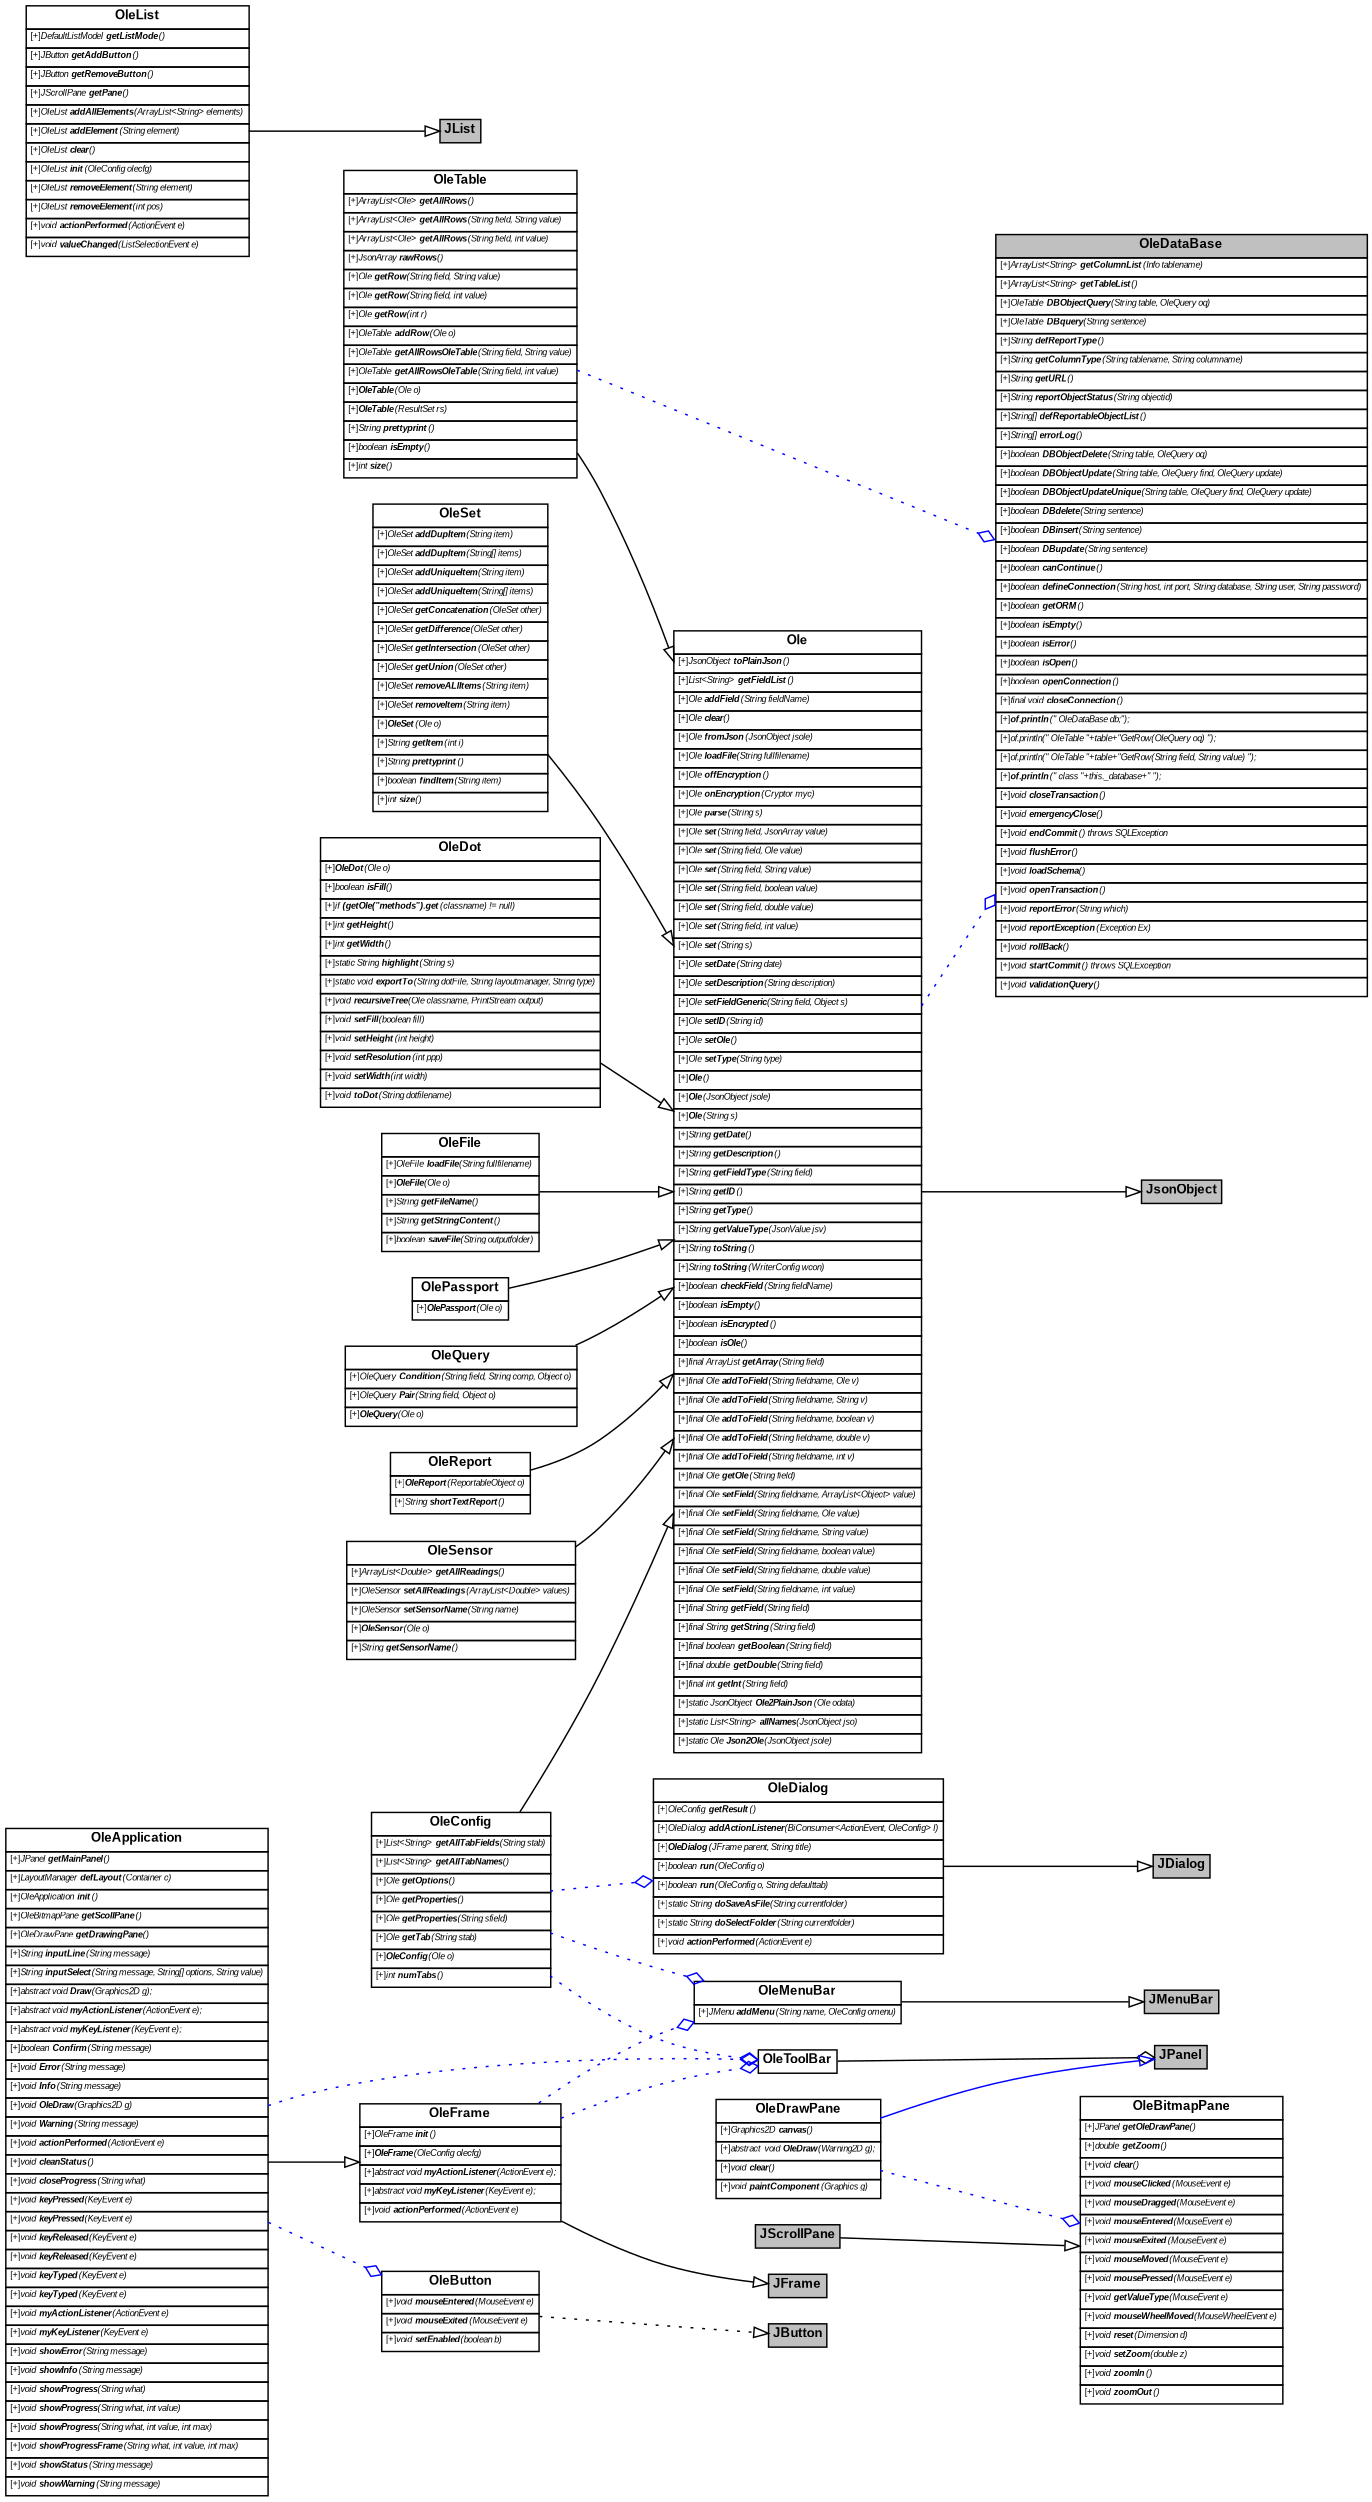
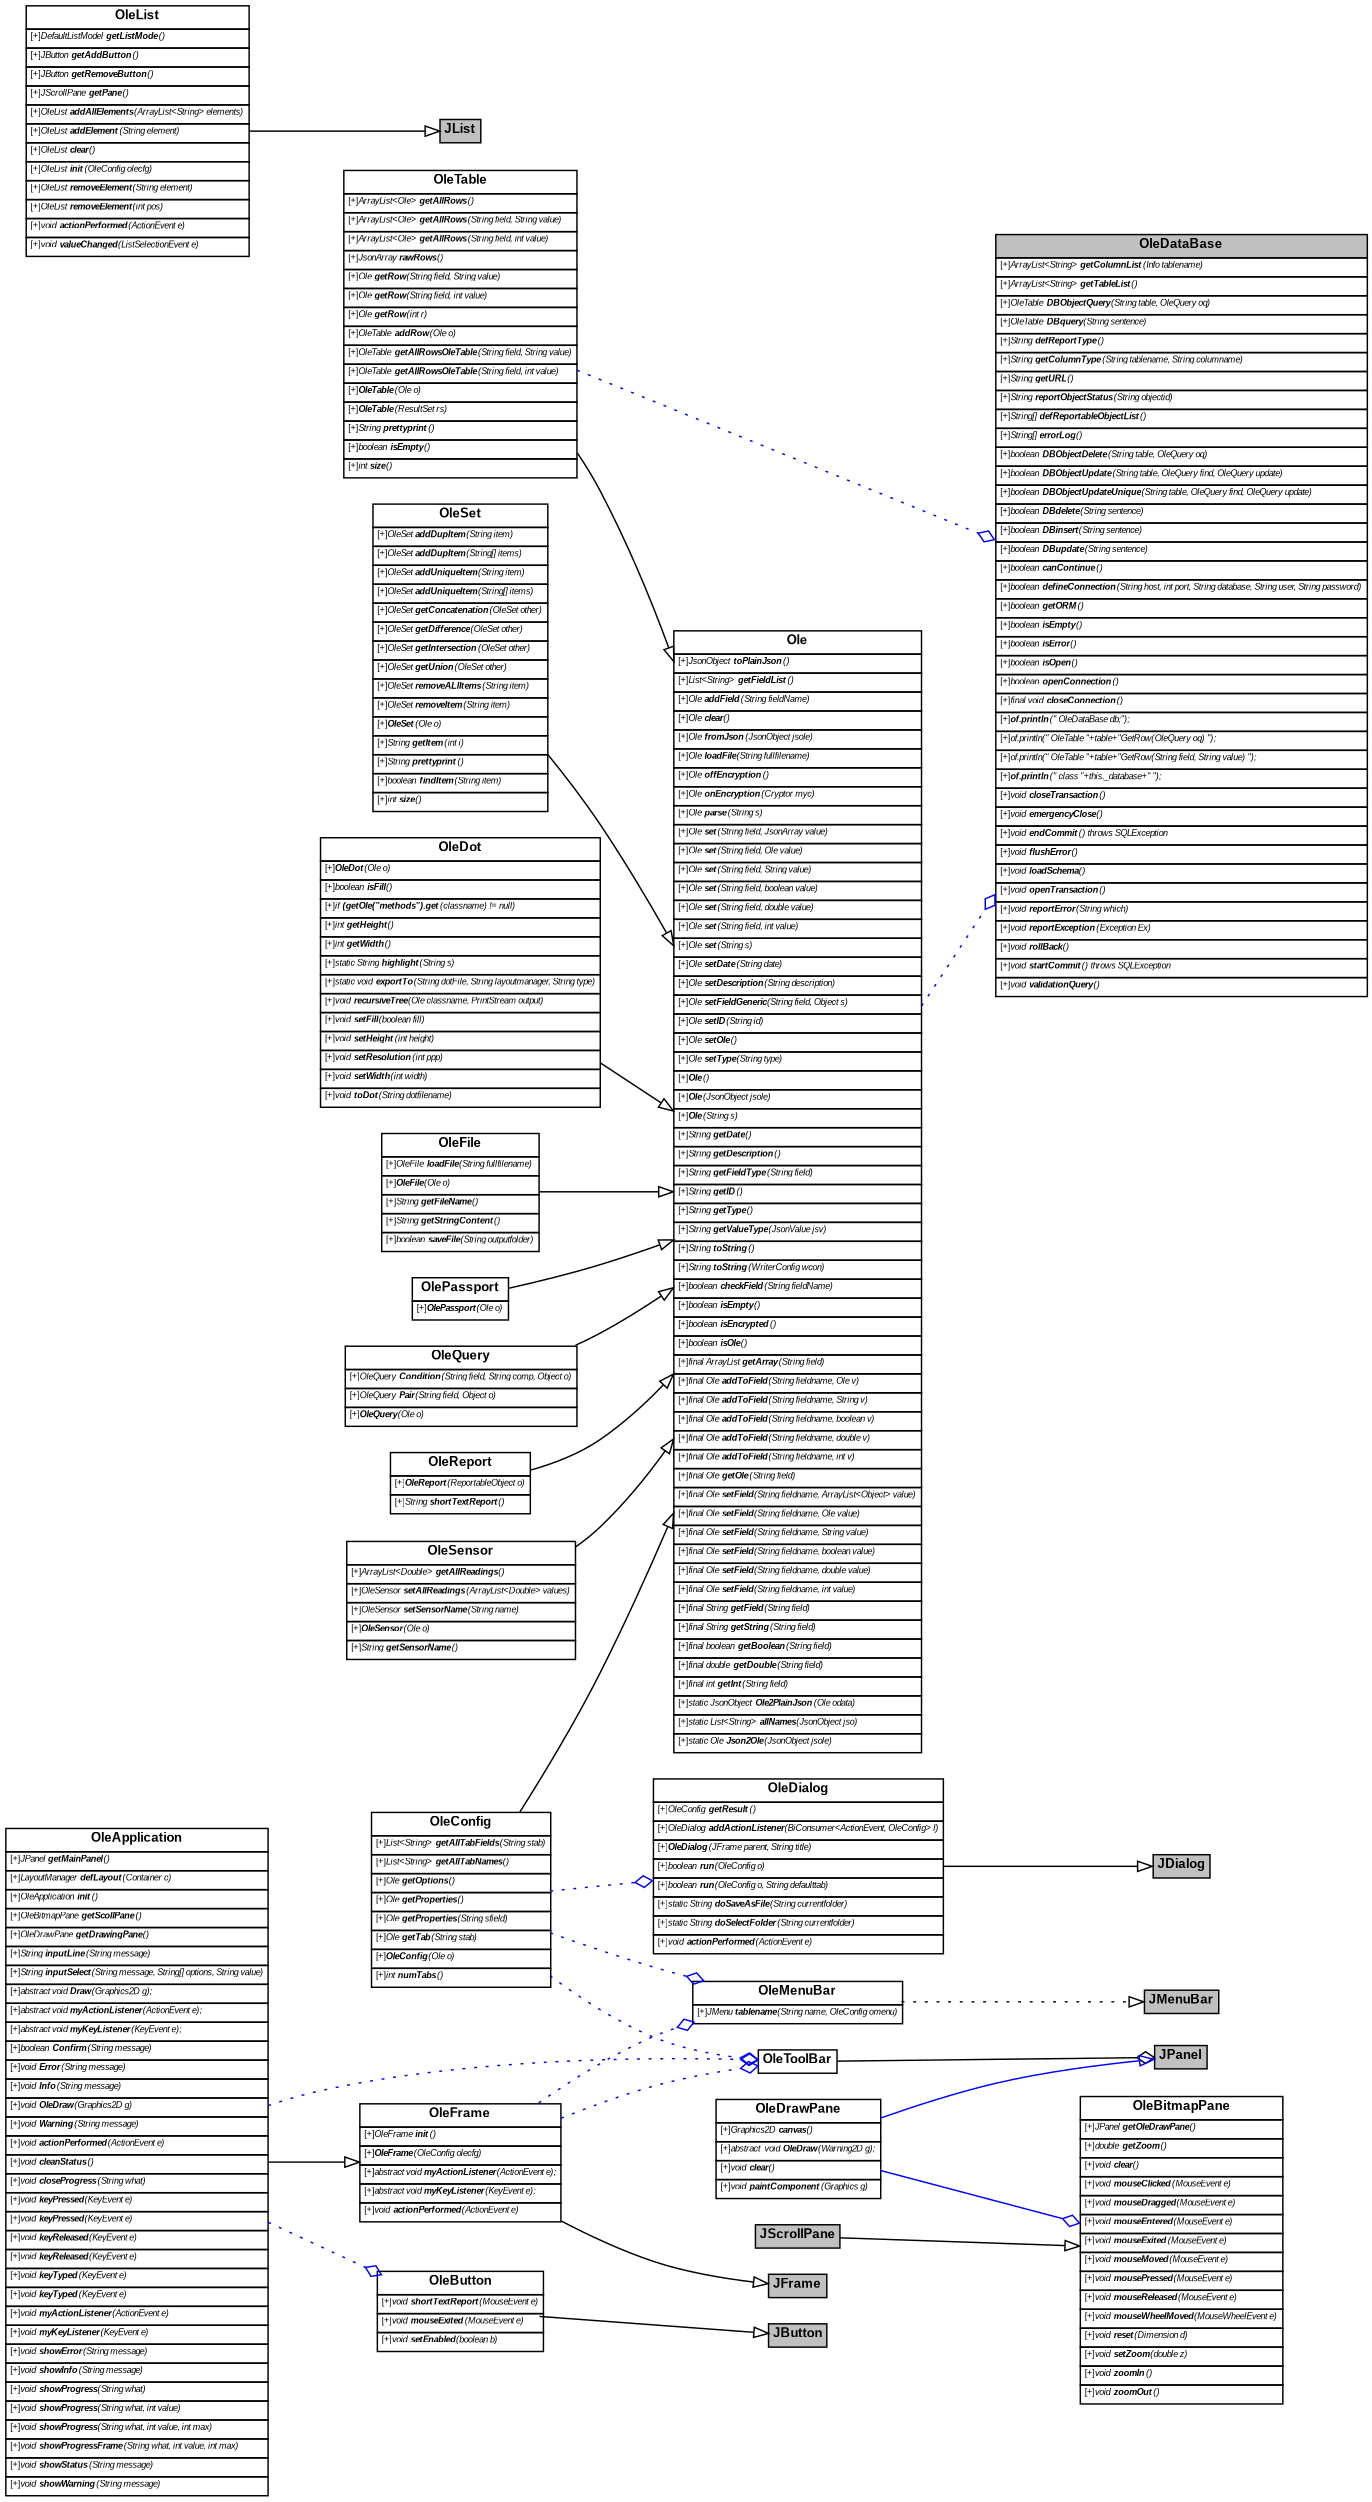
node "JsonObject": removed
edge "OleMenuBar" -> "JMenuBar": style solid -> dotted
node "OleMenuBar": text "addMenu" -> "tablename"
edge "OleDrawPane" -> "OleBitmapPane": style dotted -> solid
node "OleBitmapPane": text "getValueType" -> "mouseReleased"
node "OleButton": text "mouseEntered" -> "shortTextReport"
edge "OleButton" -> "JButton": style dotted -> solid
